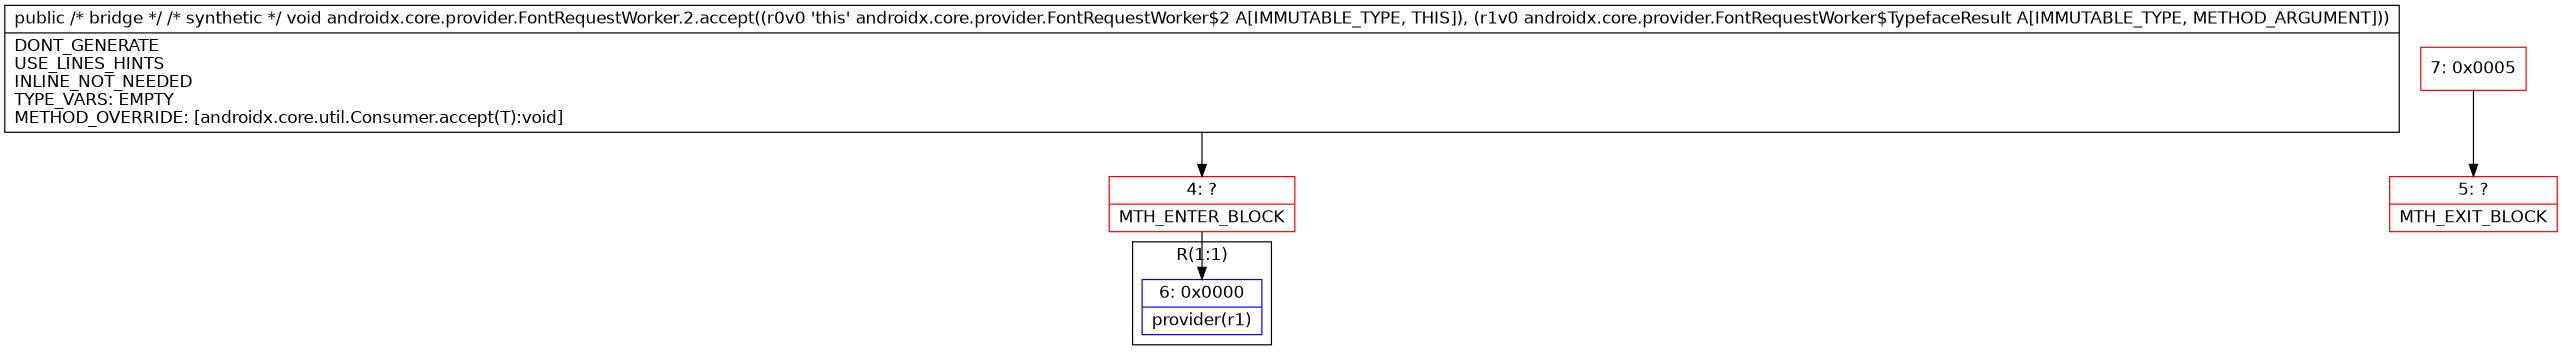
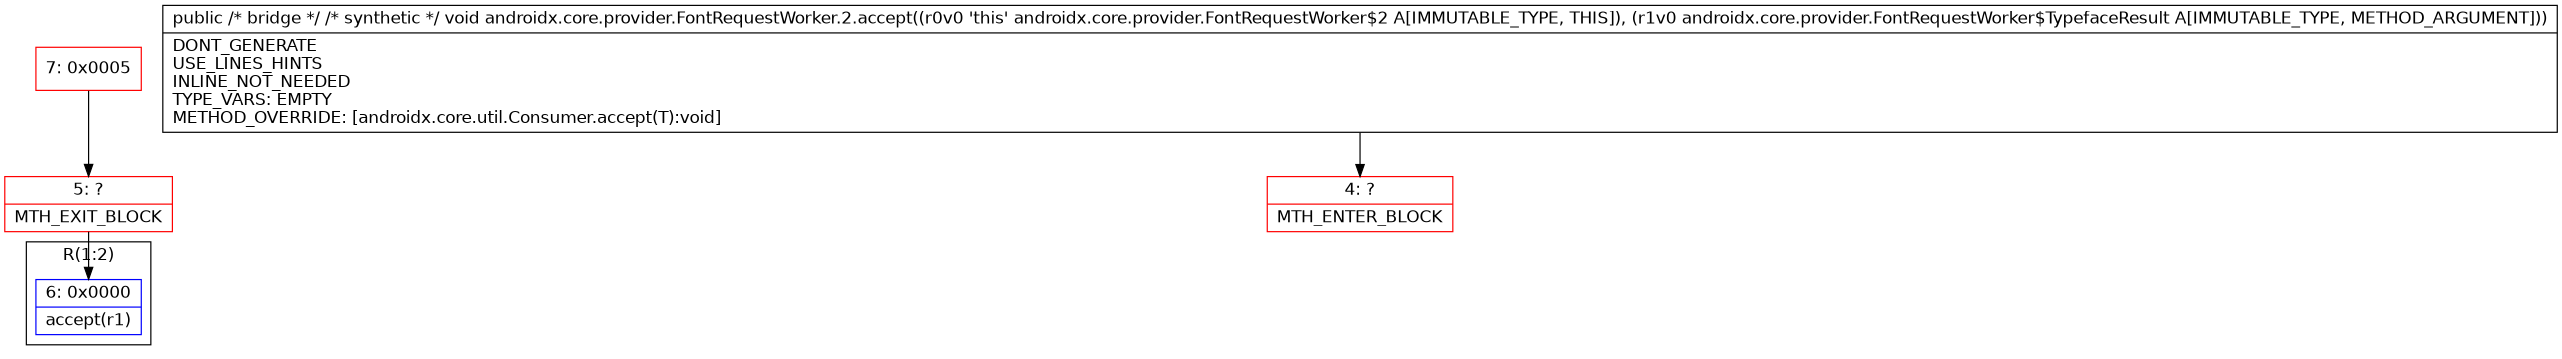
edge "4: ?" -> "6: 0x0000": now "5: ?" -> "6: 0x0000"
cluster "R(1:1)": label "R(1:1)" -> "R(1:2)"
node "6: 0x0000": text "provider(r1)" -> "accept(r1)"
